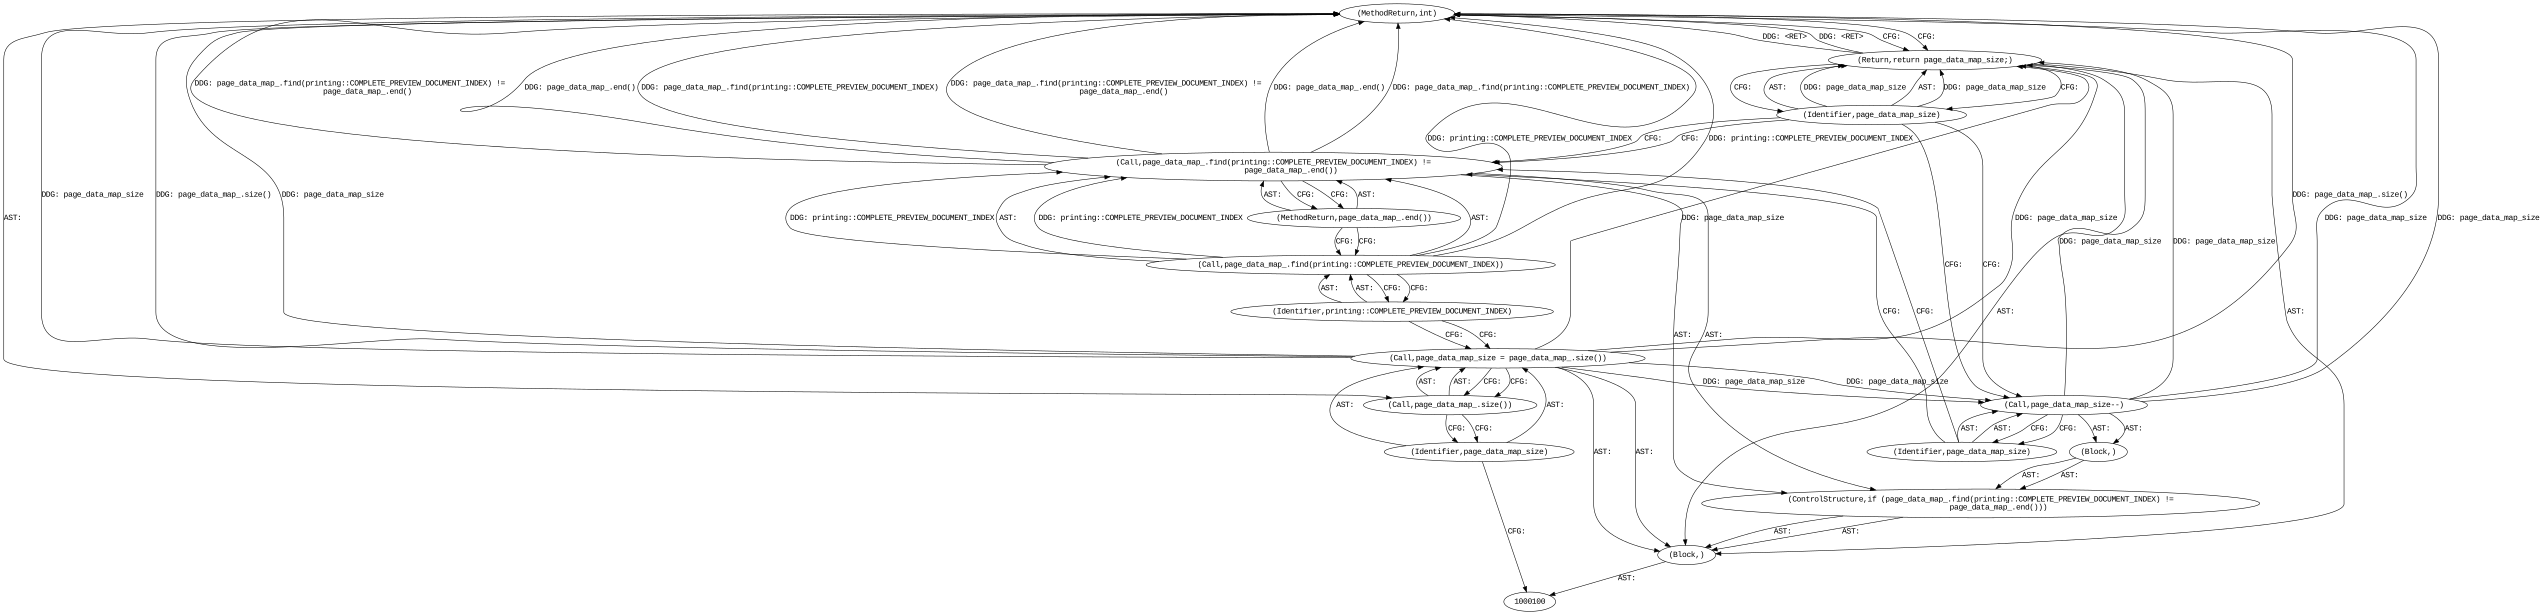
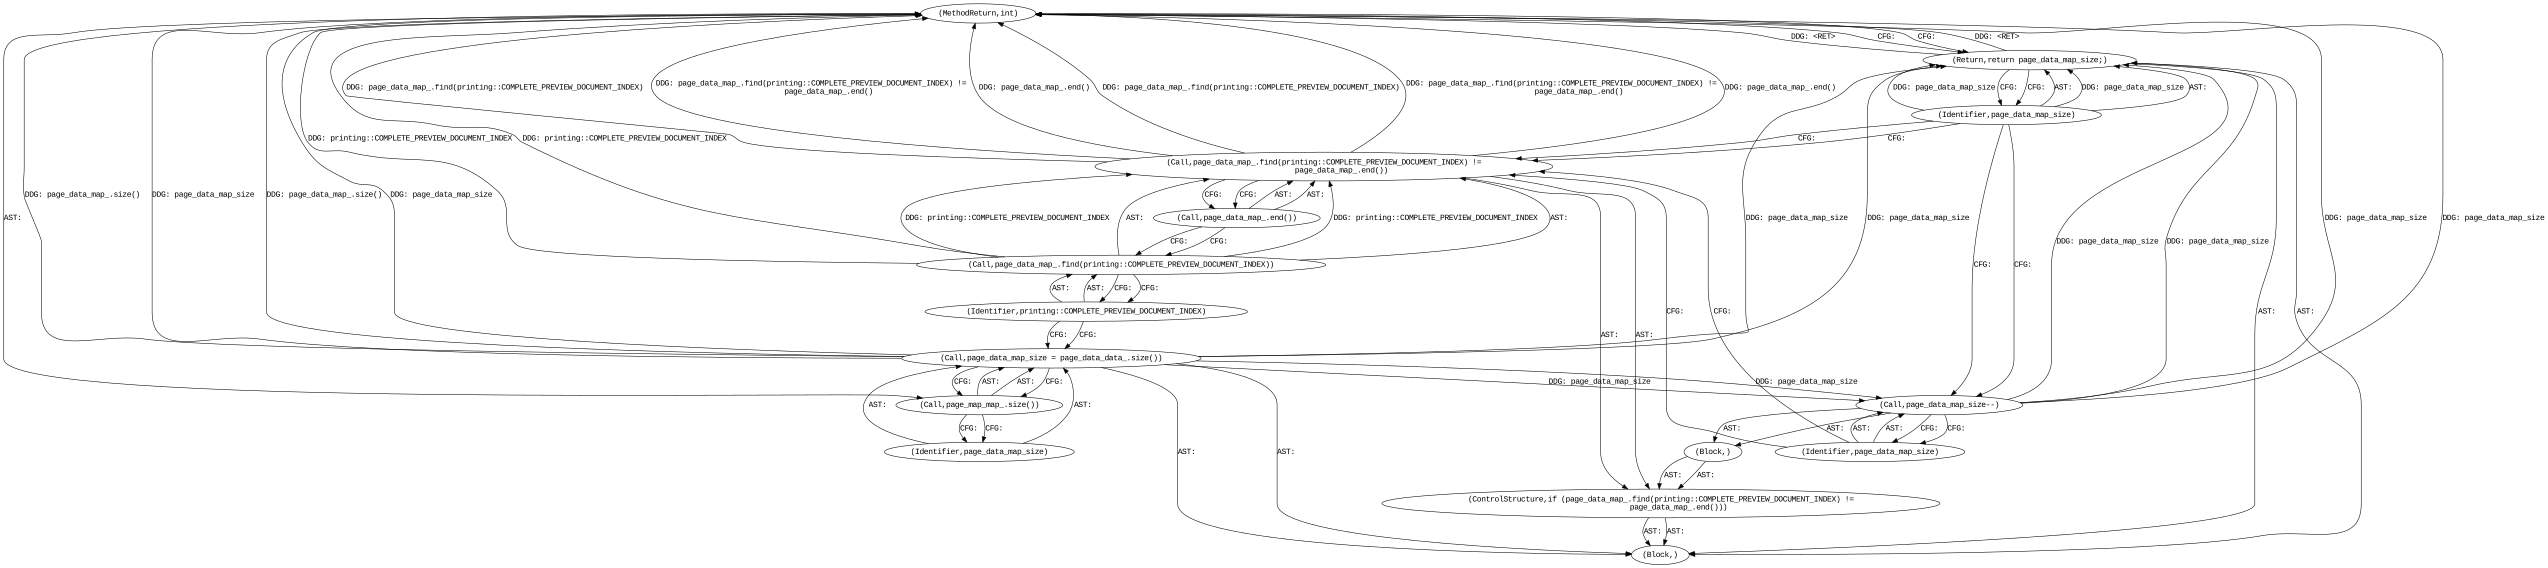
node "(MethodReturn,page_data_map_.end())": label "(MethodReturn,page_data_map_.end())" -> "(Call,page_data_map_.end())"
node "(Call,page_data_map_size = page_data_map_.size())": label "(Call,page_data_map_size = page_data_map_.size())" -> "(Call,page_data_map_size = page_data_data_.size())"
node "(Call,page_data_map_.size())": label "(Call,page_data_map_.size())" -> "(Call,page_map_map_.size())"
node "1000100": removed
